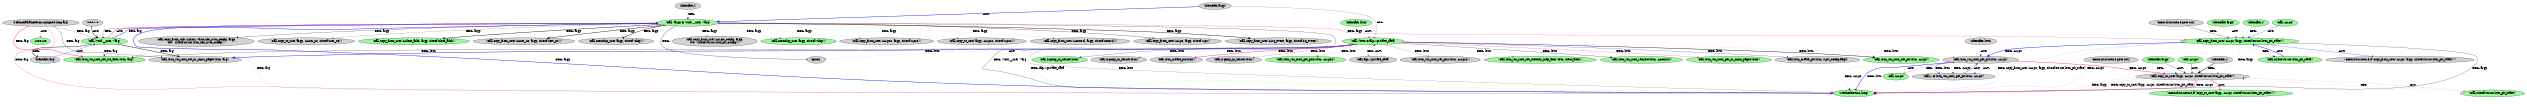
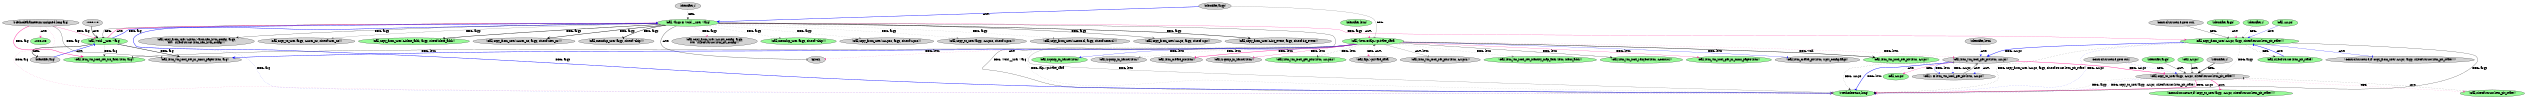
edge "(Call,*argp = (void __user *)arg)" -> "(Block,)": label "DDG: " -> "AST: "
edge "(Identifier,arg)" -> "(Call,(void __user *)arg)": style solid -> bold
edge "(Call,*kvm = filp->private_data)" -> "(Call,kvm_vm_ioctl_set_pit2(kvm, &u.ps2))": label "DDG: kvm" -> "AST: kvm"
edge "(Call,*kvm = filp->private_data)" -> "(Call,kvm_vm_ioctl_set_pit(kvm, &u.ps))": label "DDG: kvm" -> "DDG: void"
edge "(MethodParameterIn,unsigned long arg)" -> "(MethodReturn,long)": style solid -> dotted
